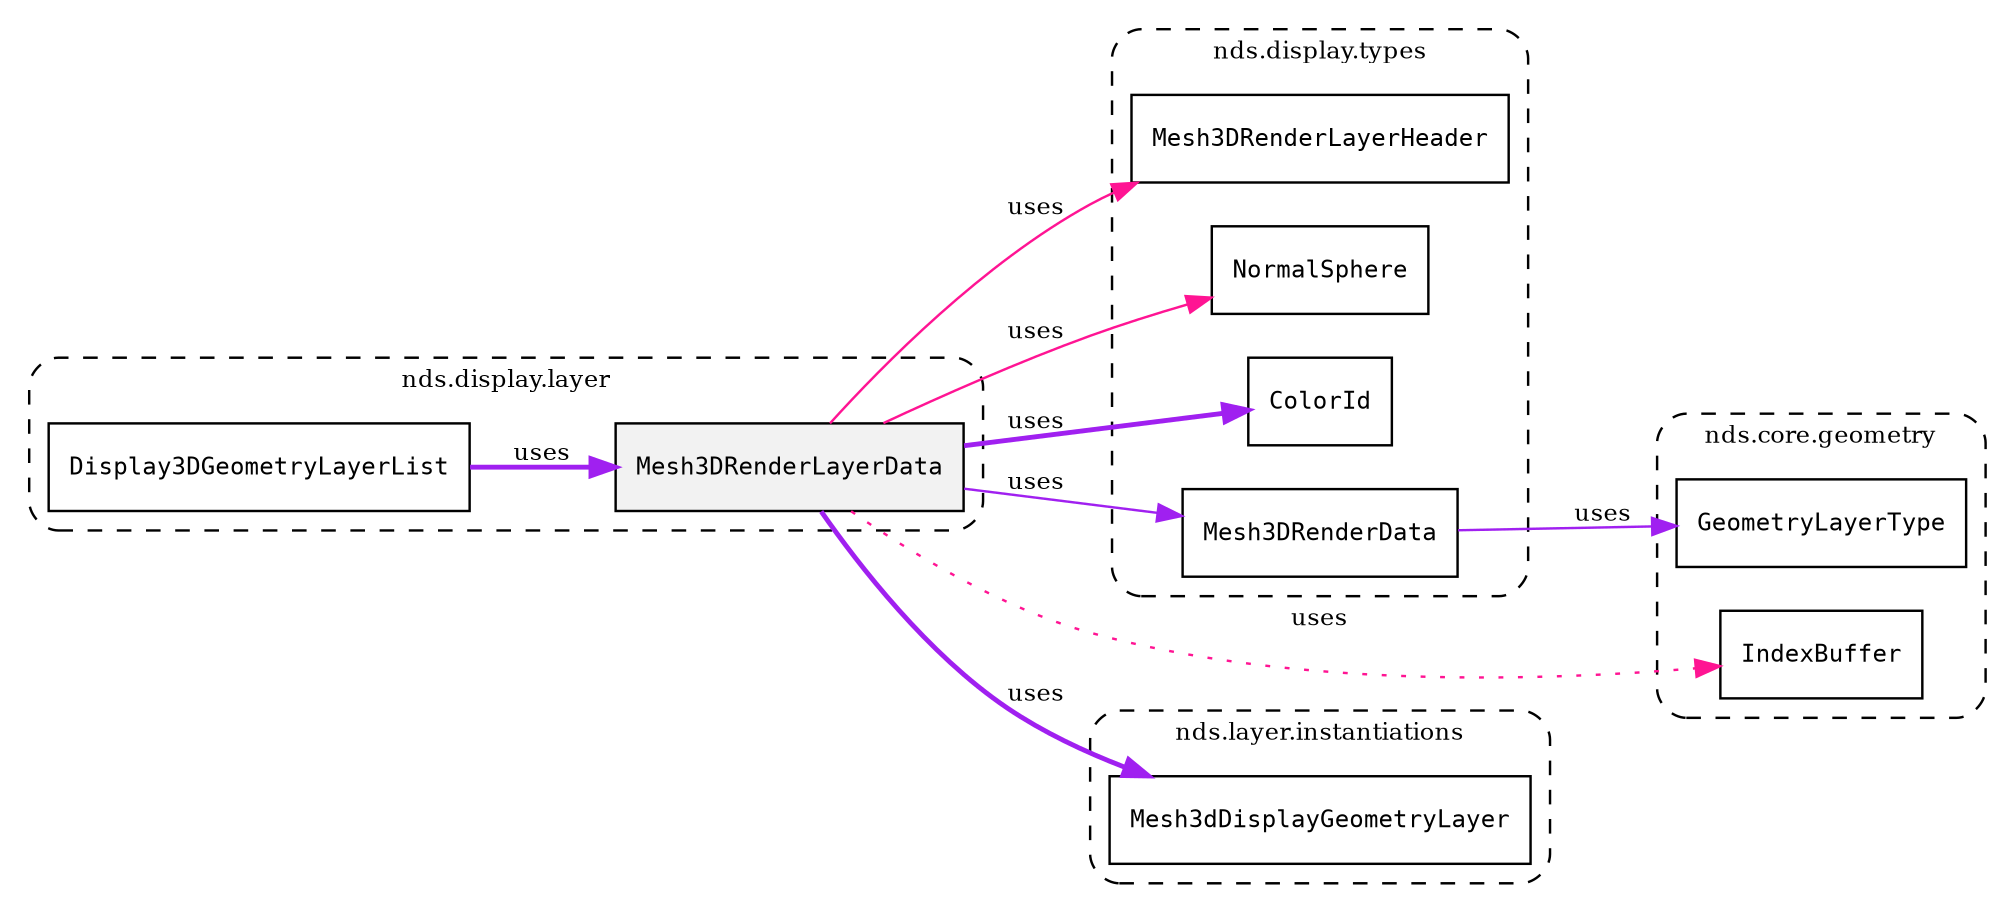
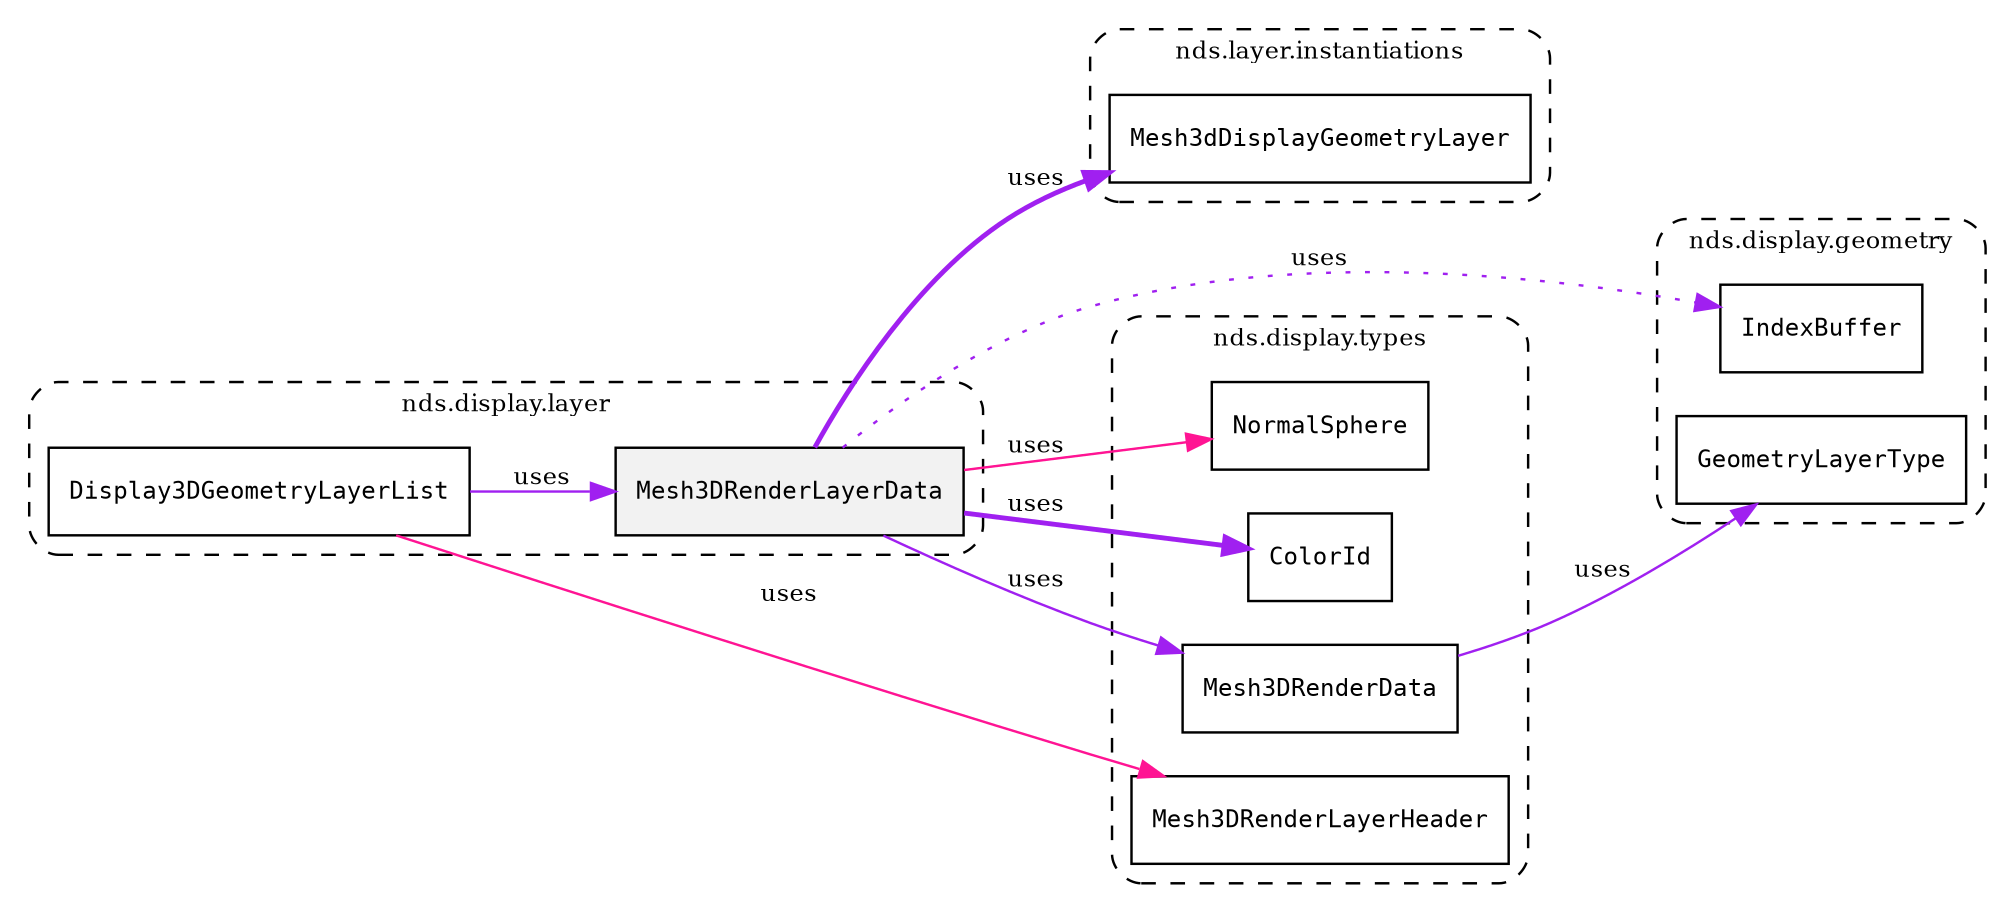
edge "Mesh3DRenderLayerData" -> "Mesh3DRenderLayerHeader": now "Display3DGeometryLayerList" -> "Mesh3DRenderLayerHeader"
cluster "nds.core.geometry": label "nds.core.geometry" -> "nds.display.geometry"
edge "Display3DGeometryLayerList" -> "Mesh3DRenderLayerData": style bold -> solid
edge "Mesh3DRenderLayerData" -> "IndexBuffer": color deeppink -> purple
